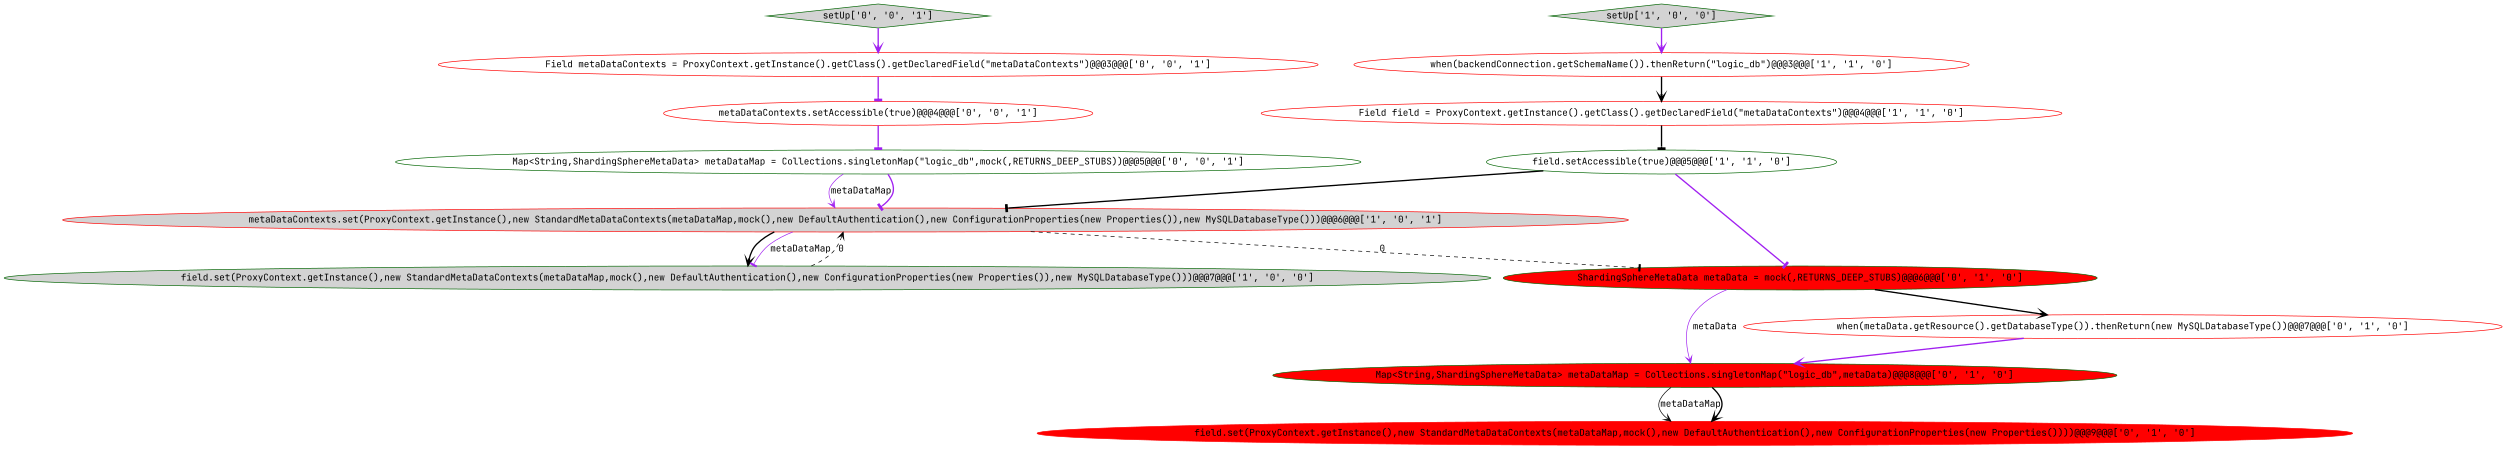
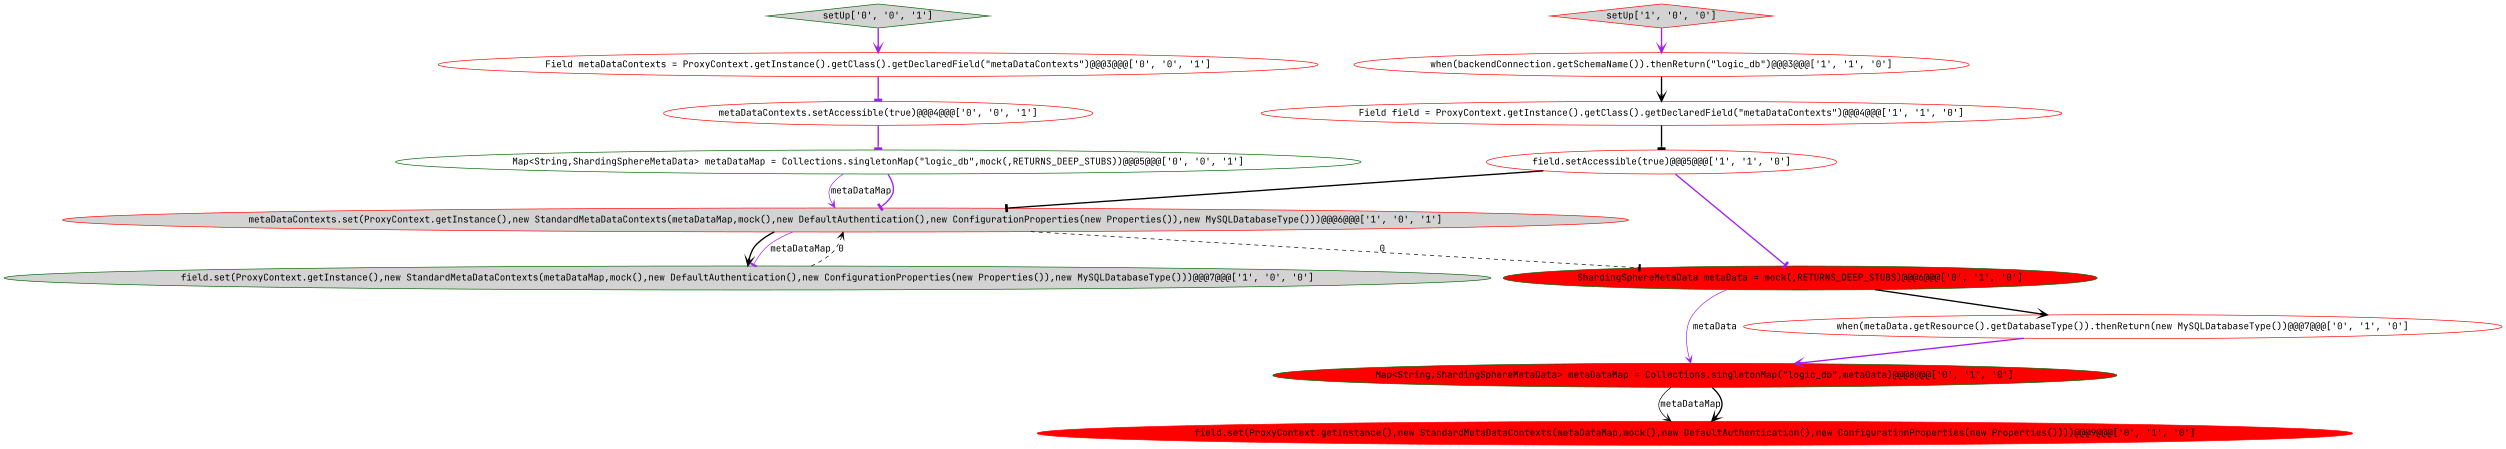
node "setUp['1', '0', '0']": color darkgreen -> red
node "field.setAccessible(true)@@@5@@@['1', '1', '0']": color darkgreen -> red
